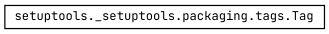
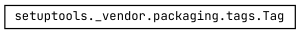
node "setuptools._setuptools.packaging.tags.Tag": label "setuptools._setuptools.packaging.tags.Tag" -> "setuptools._vendor.packaging.tags.Tag"
